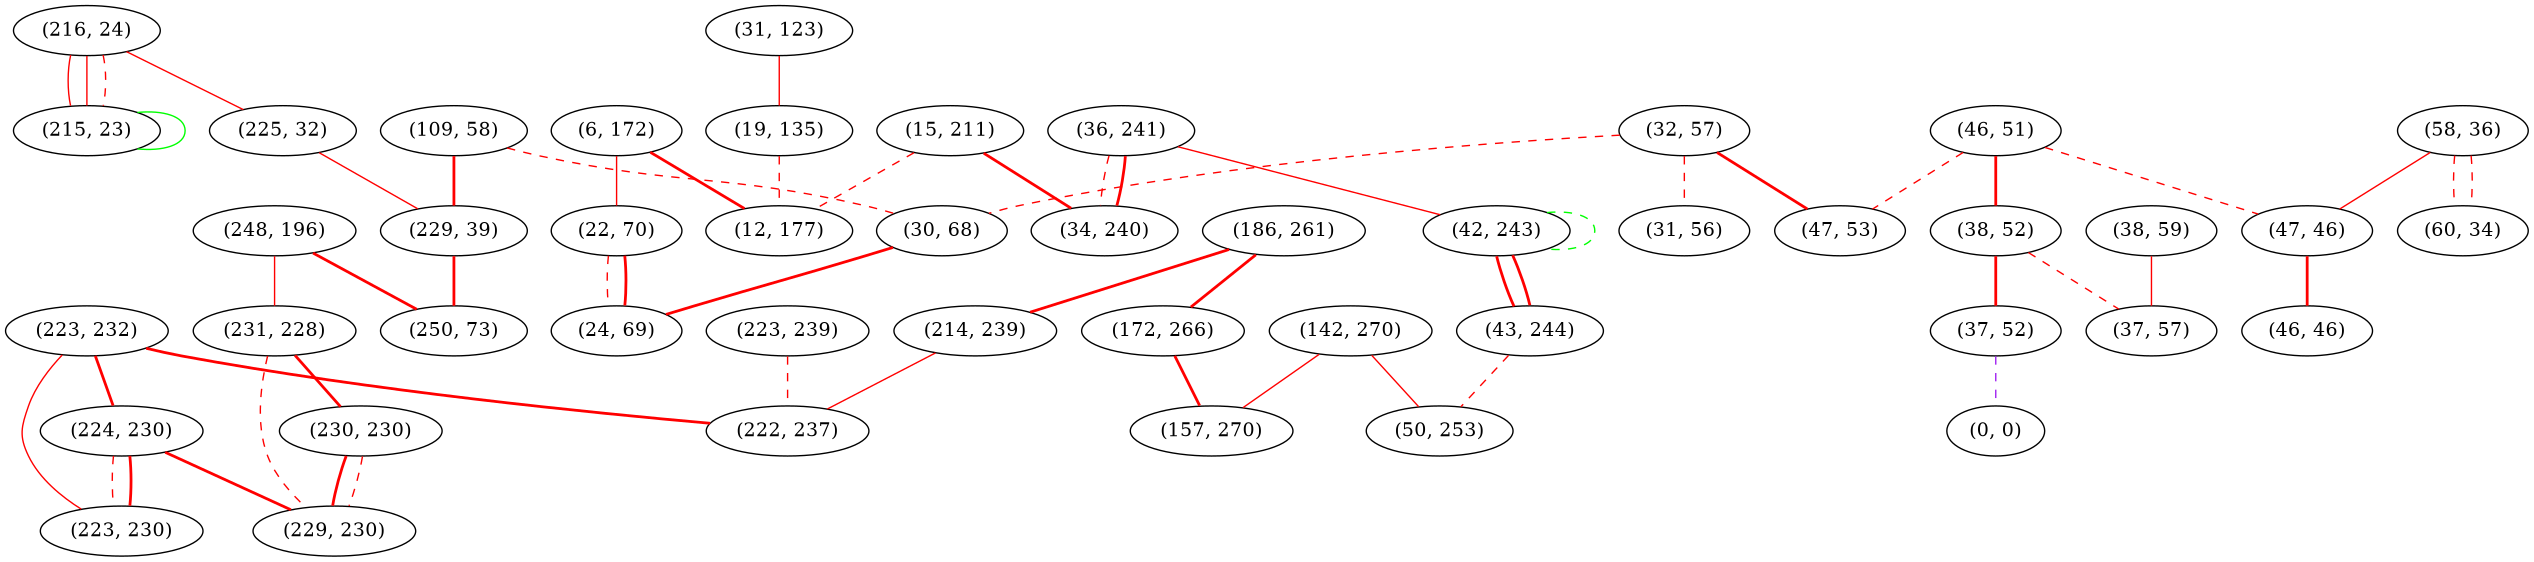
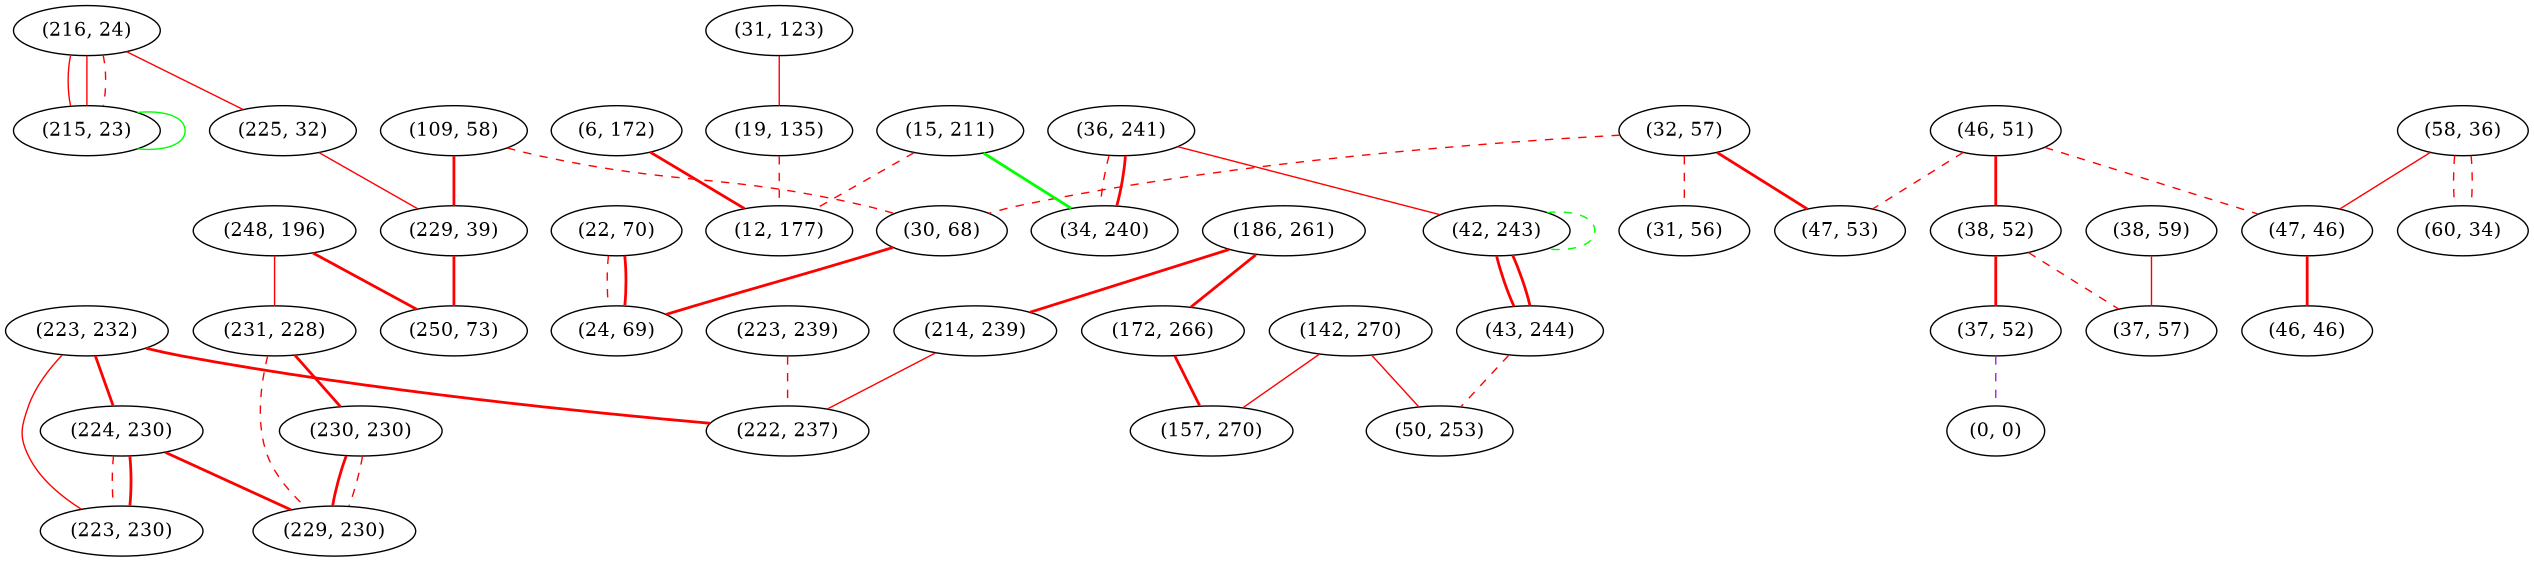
edge "(6, 172)" -- "(22, 70)": removed
edge "(15, 211)" -- "(34, 240)": color red -> green
